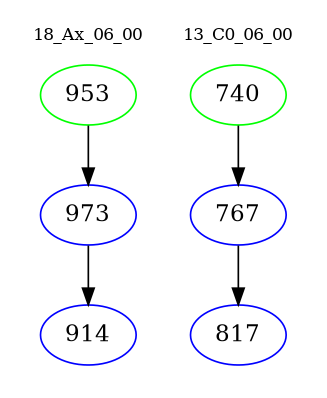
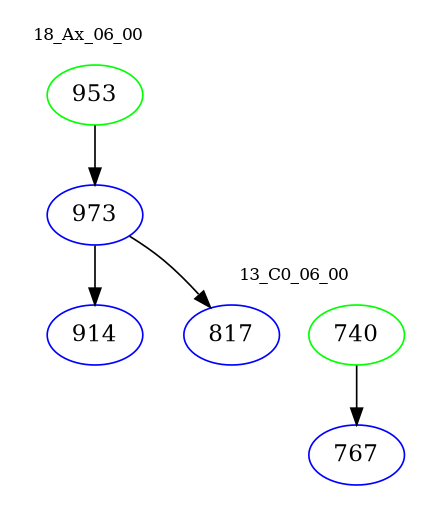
edge "767" -> "817": now "973" -> "817"
